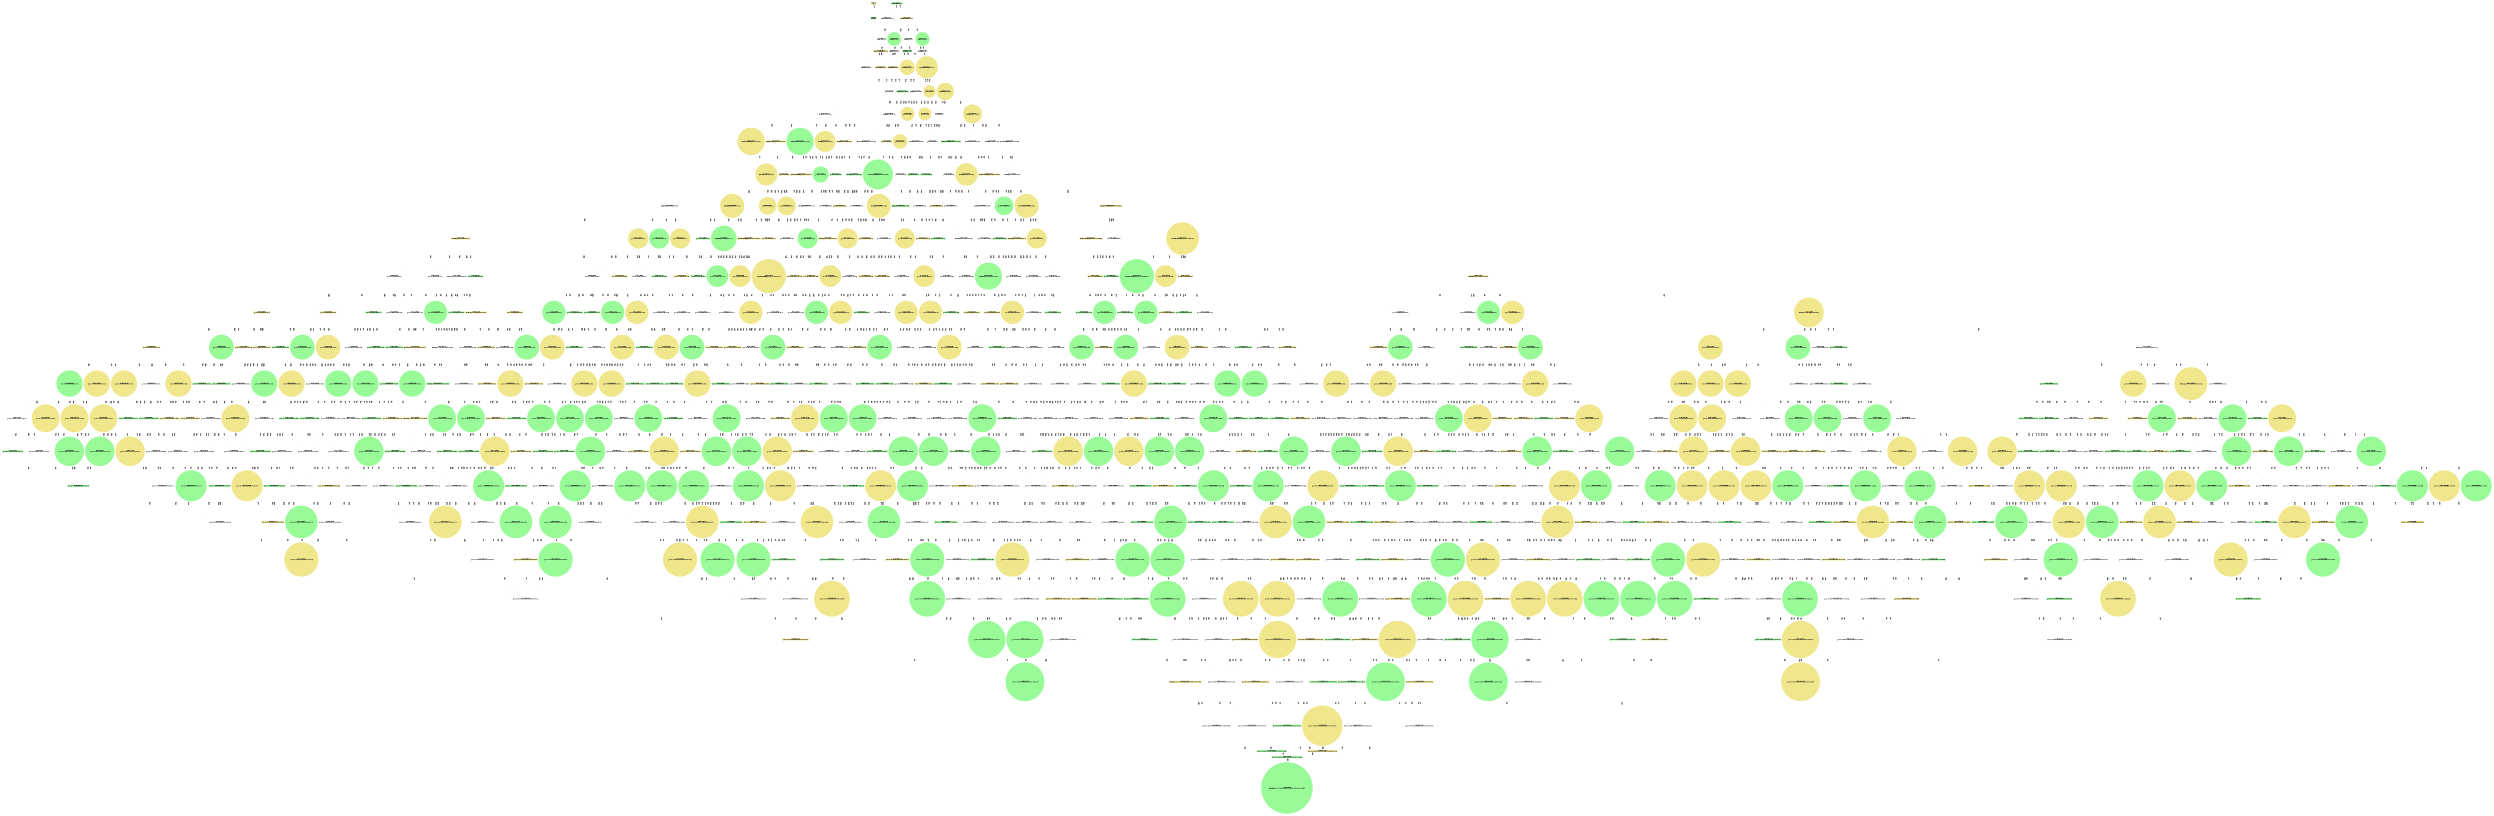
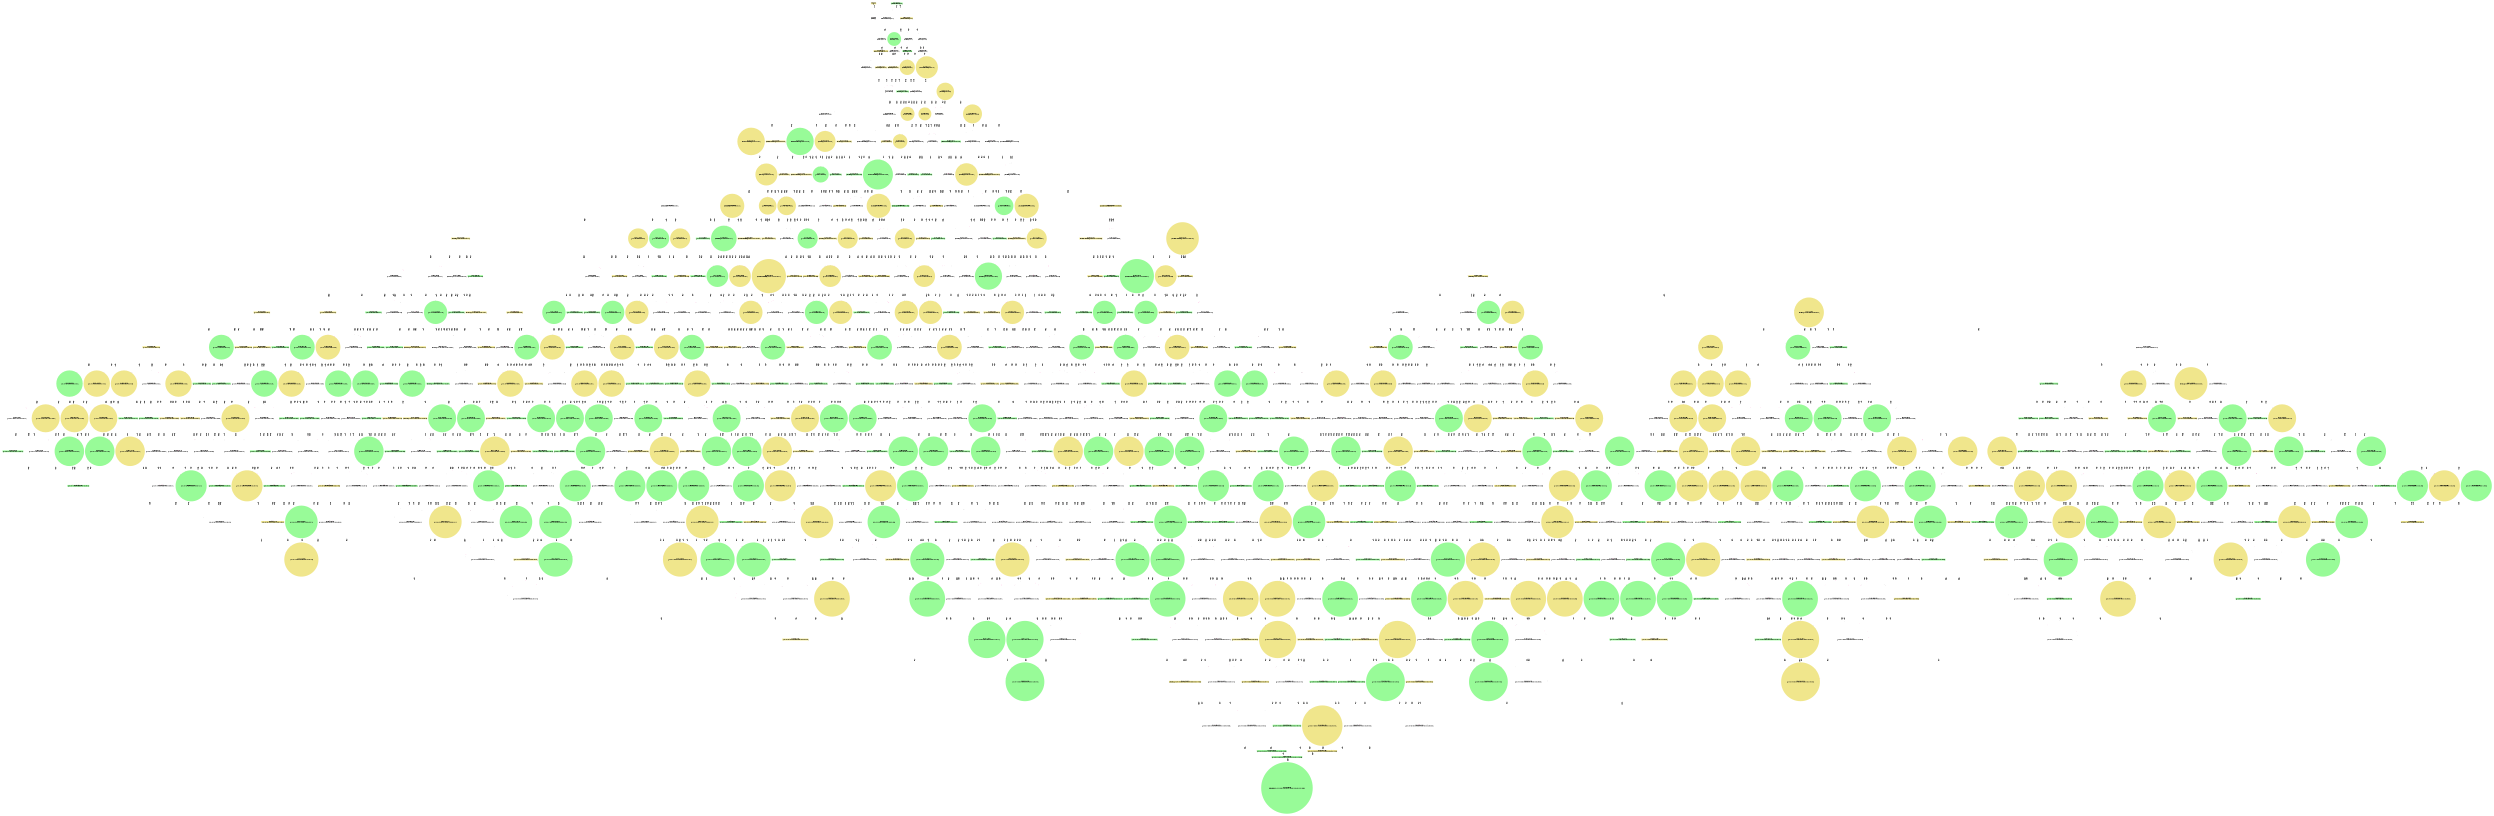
node "S1: [0, 0] [75, 94] {T0J0:75-94}{1}": fillcolor palegreen -> white
node "S8: [148, 167] [223, 261] {T0J4:223-261}{1, 2, 3, 4, 5, 6}": fillcolor palegreen -> white
edge "S6: [148, 186] [153, 192] {T0J6:153-192}{1, 2, 3, 4, 7}" -> "S10: [153, 192] [219, 275] {T0J7:219-275}{1, 2, 3, 4, 7, 8}": reversed
node "S25: [224, 286] [230, 371] {}{1, 2, 3, 4, 5, 6, 7, 8, 9, 10}": removed
